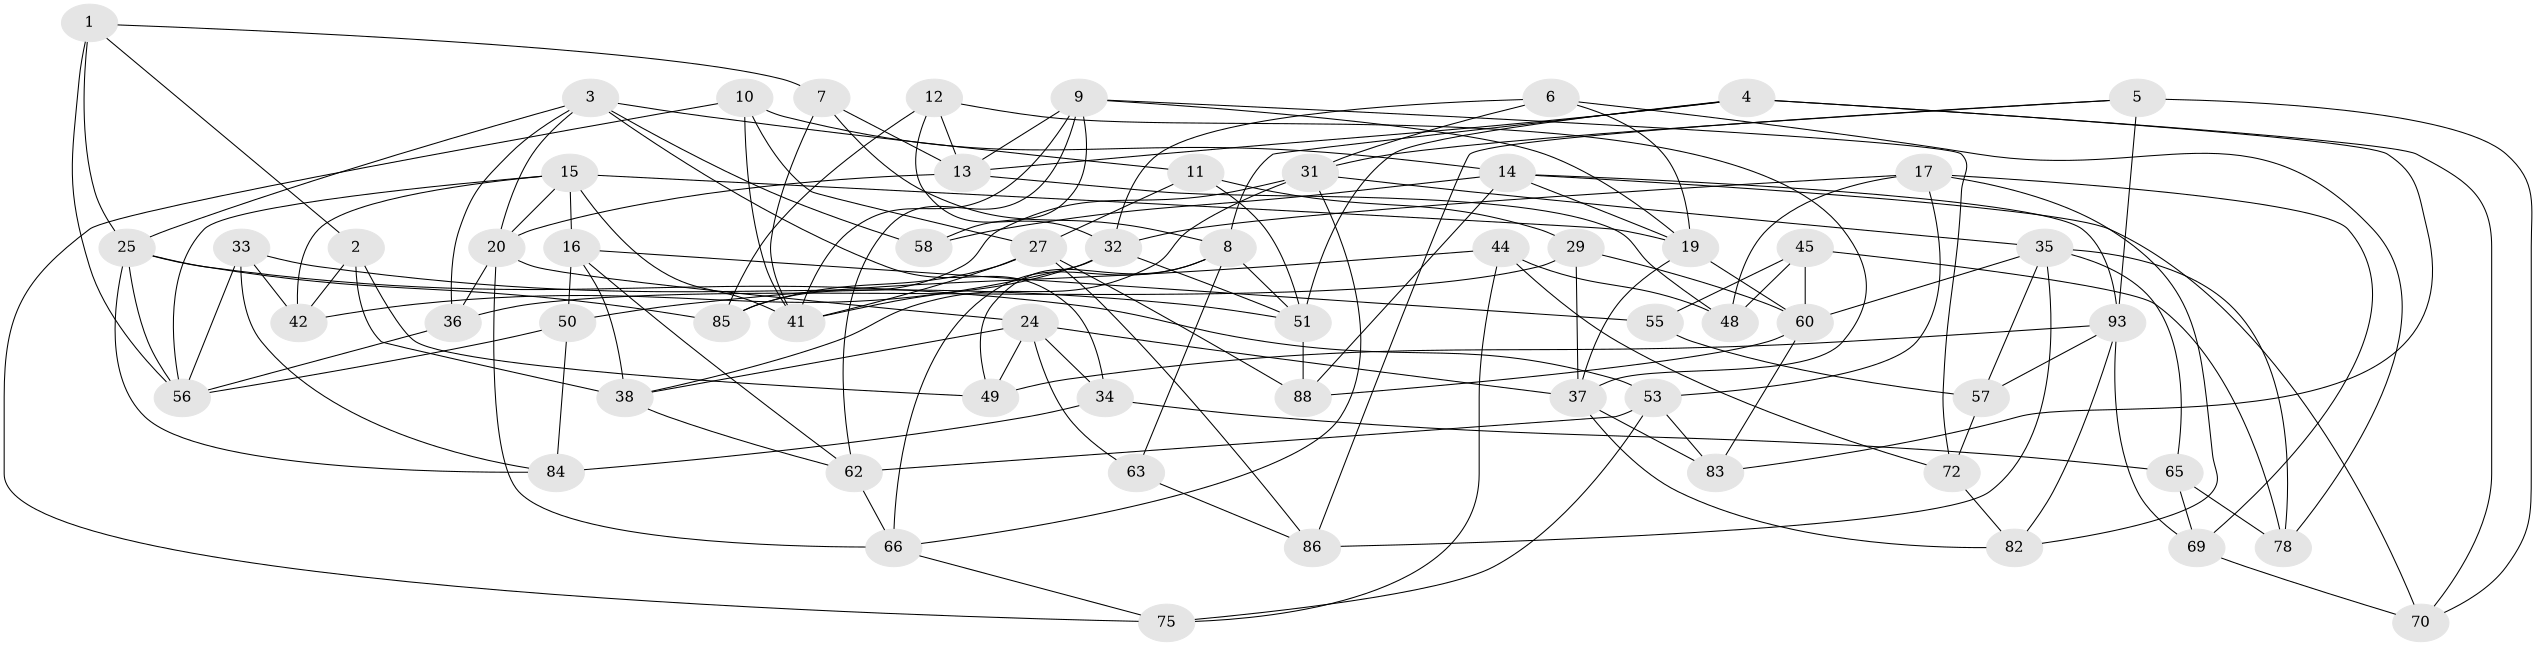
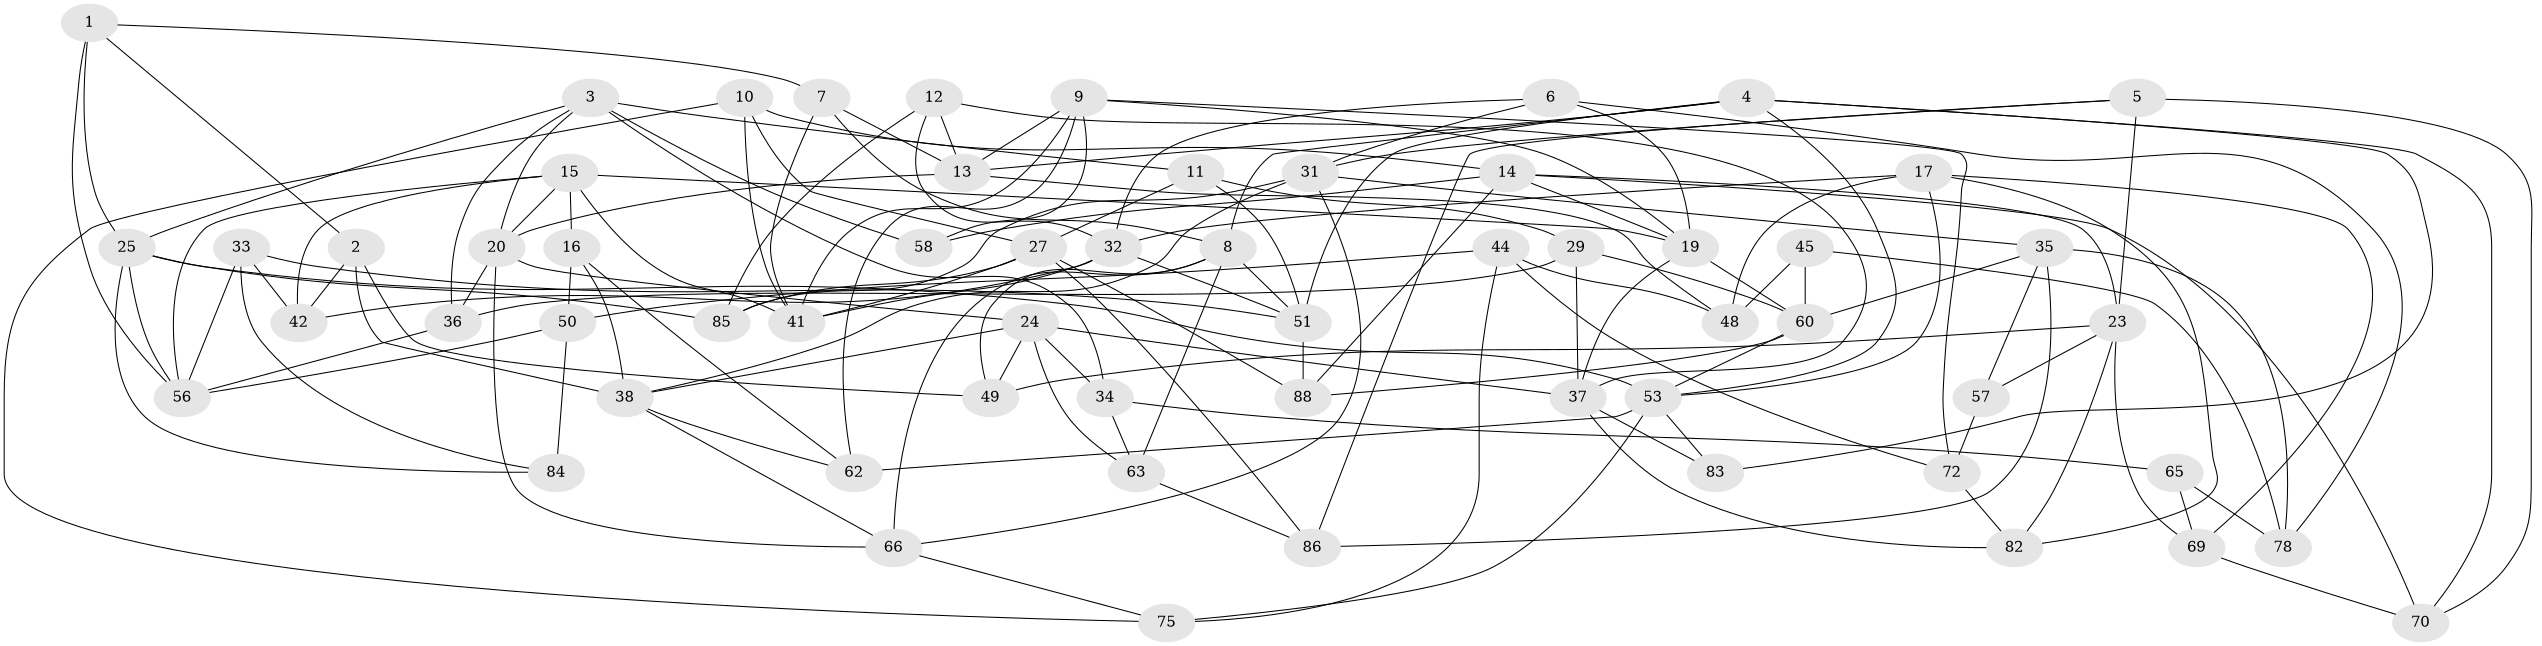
edge "4" -- "53": added
node "55": removed
node "93": label "93" -> "23"
edge "35" -- "65": removed
edge "60" -- "83": now "60" -- "53"
edge "34" -- "84": now "34" -- "63"
edge "62" -- "66": now "38" -- "66"
